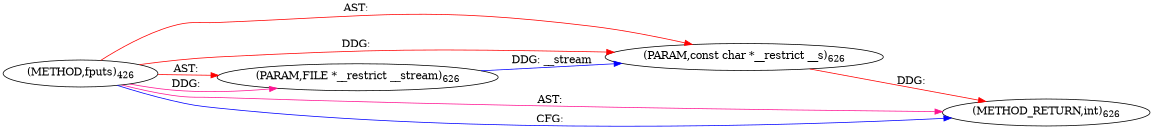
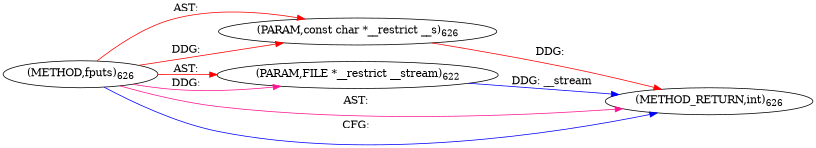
edge "(PARAM,FILE *__restrict __stream)" -> "(PARAM,const char *__restrict __s)": now "(PARAM,FILE *__restrict __stream)" -> "(METHOD_RETURN,int)"
node "(METHOD,fputs)": text "426" -> "626"
node "(PARAM,FILE *__restrict __stream)": text "626" -> "622"
